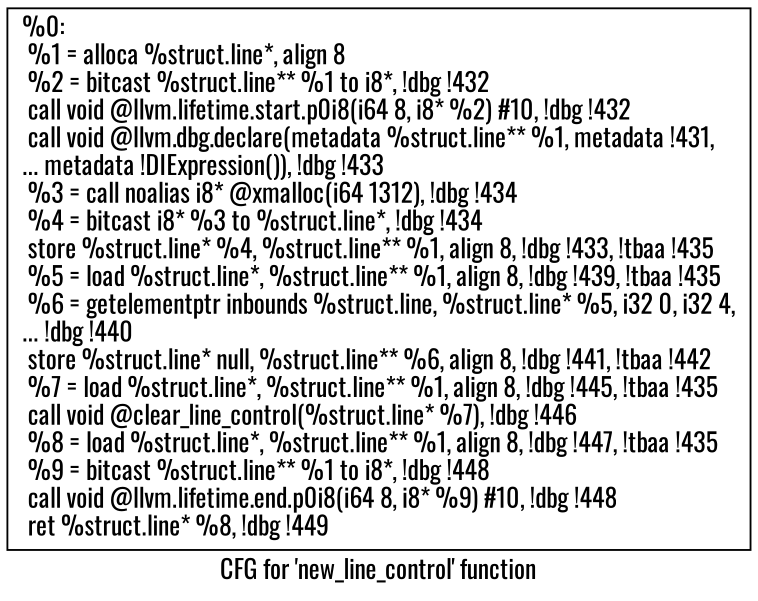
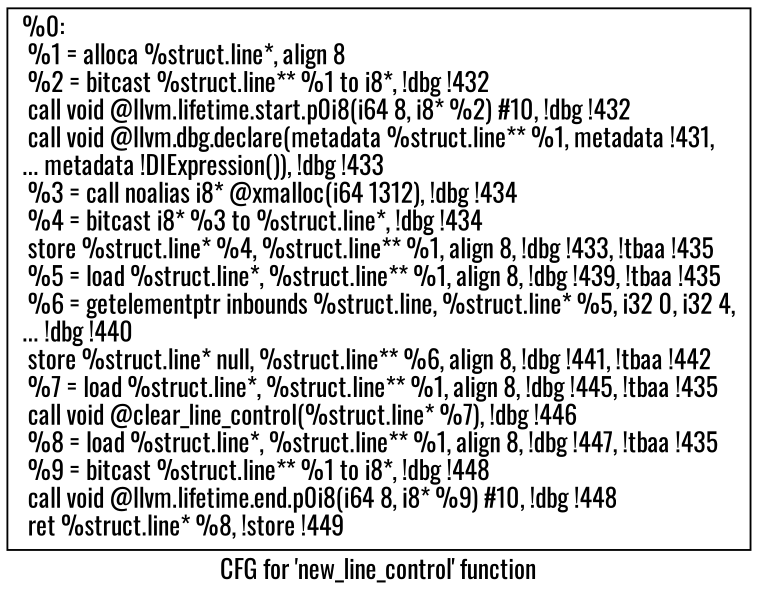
node "%0:": text "ret %struct.line* %8, !dbg !449" -> "ret %struct.line* %8, !store !449"
